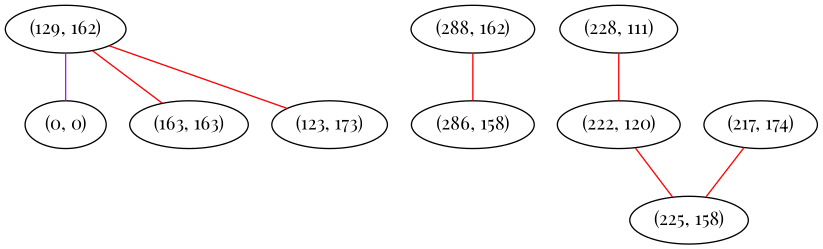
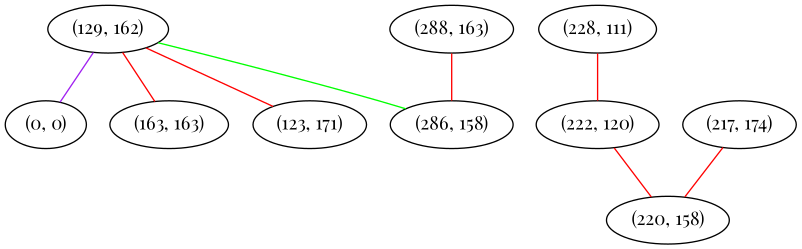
node "(288, 162)": label "(288, 162)" -> "(288, 163)"
edge "(129, 162)" -- "(286, 158)": added
node "(123, 173)": label "(123, 173)" -> "(123, 171)"
node "(225, 158)": label "(225, 158)" -> "(220, 158)"
